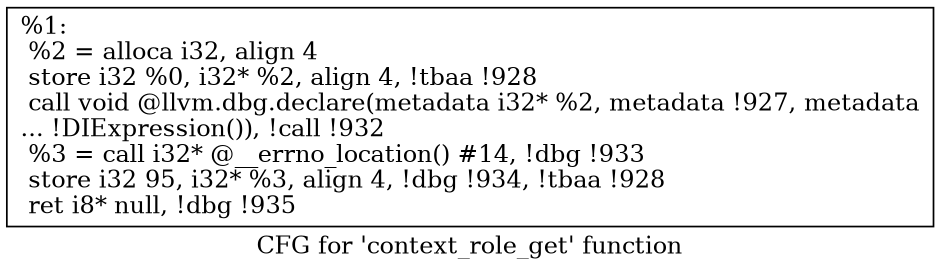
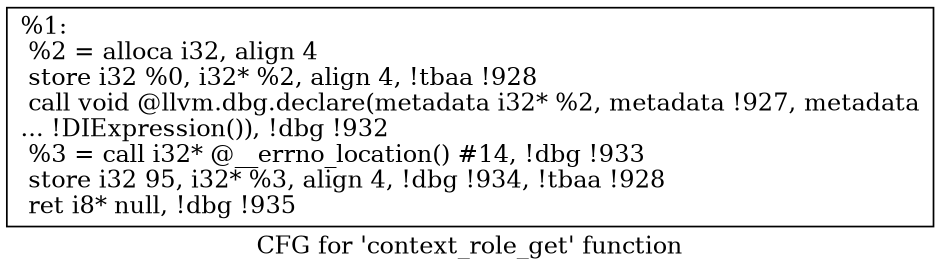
node "%1:": text "... !DIExpression()), !call !932" -> "... !DIExpression()), !dbg !932"
